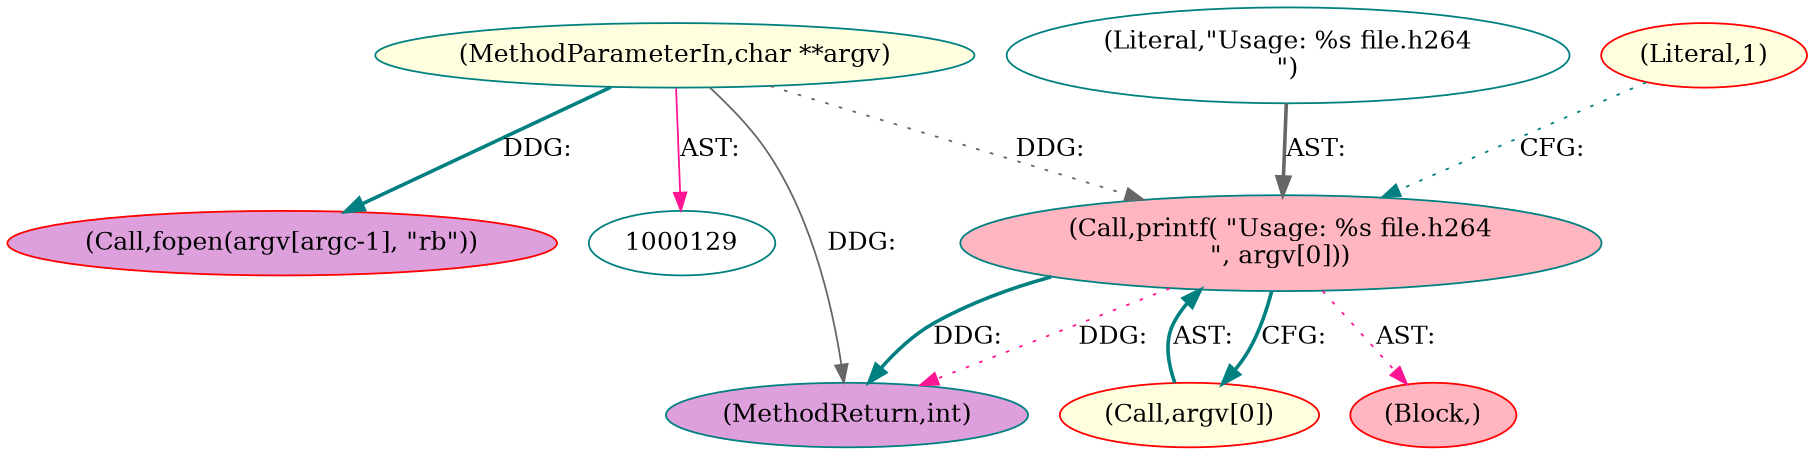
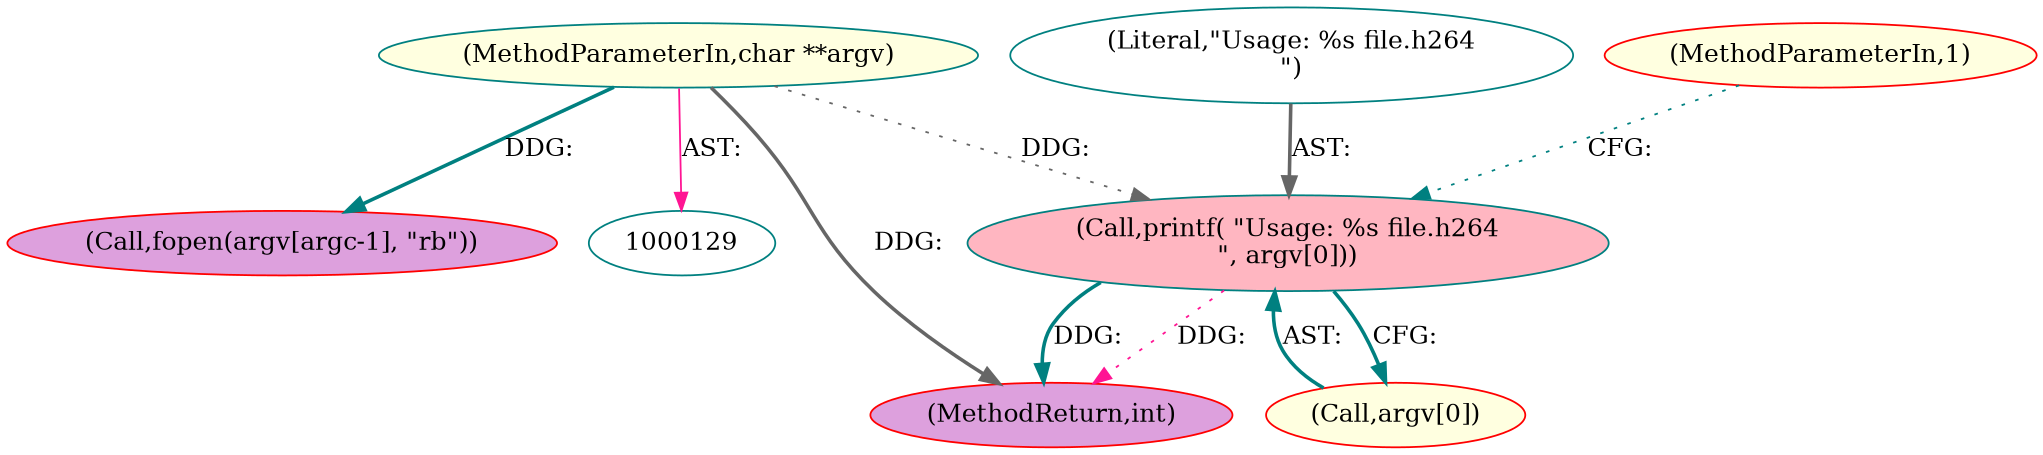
node "(Literal,1)": label "(Literal,1)" -> "(MethodParameterIn,1)"
edge "(MethodParameterIn,char **argv)" -> "(MethodReturn,int)": style solid -> bold
node "(MethodReturn,int)": color teal -> red
node "(Block,)": removed
